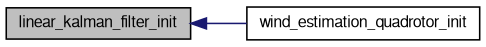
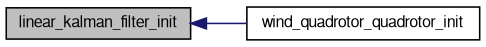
node "wind_estimation_quadrotor_init": label "wind_estimation_quadrotor_init" -> "wind_quadrotor_quadrotor_init"
